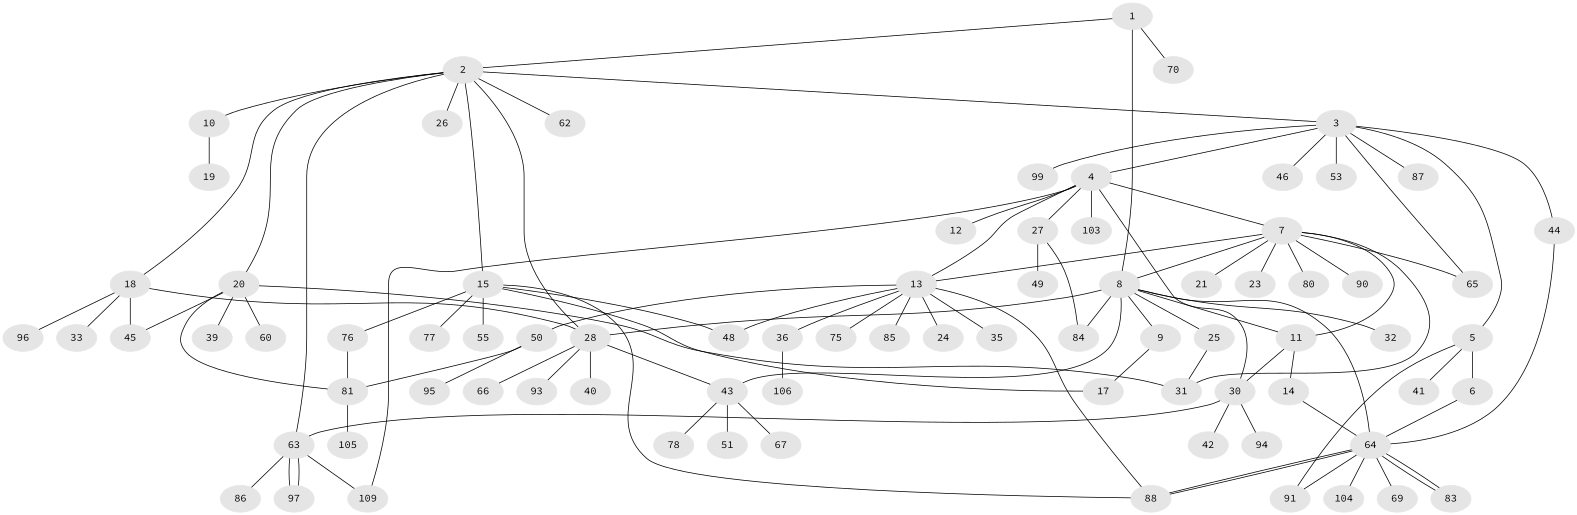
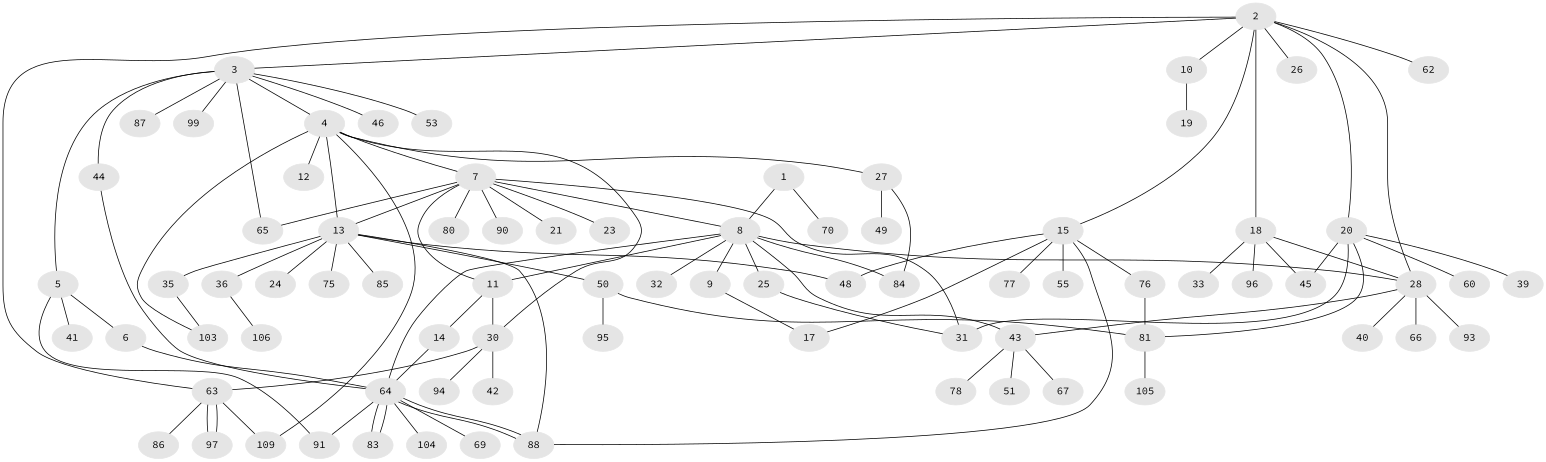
edge "1" -- "2": removed
edge "35" -- "103": added
